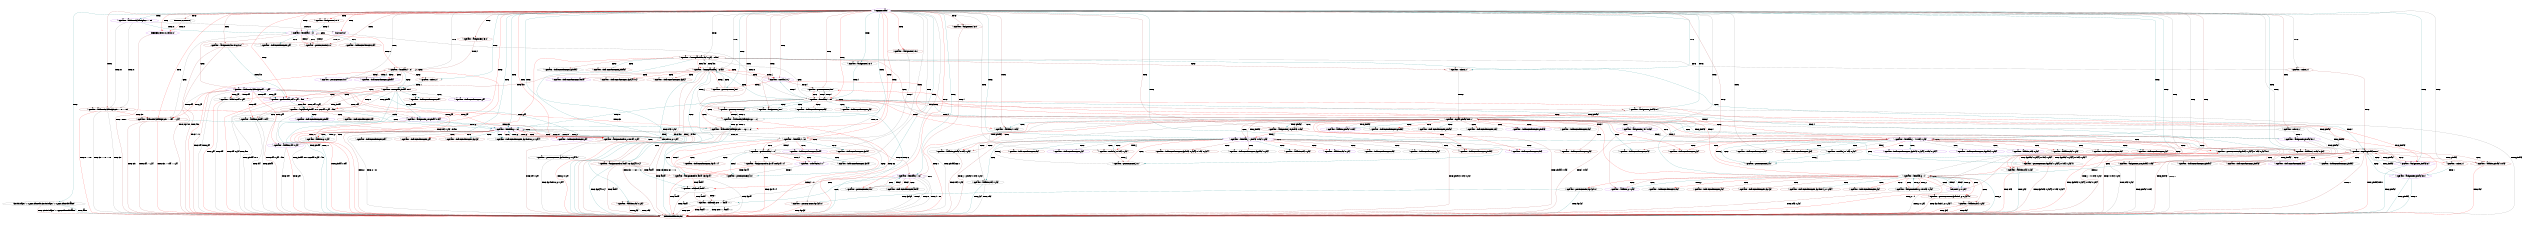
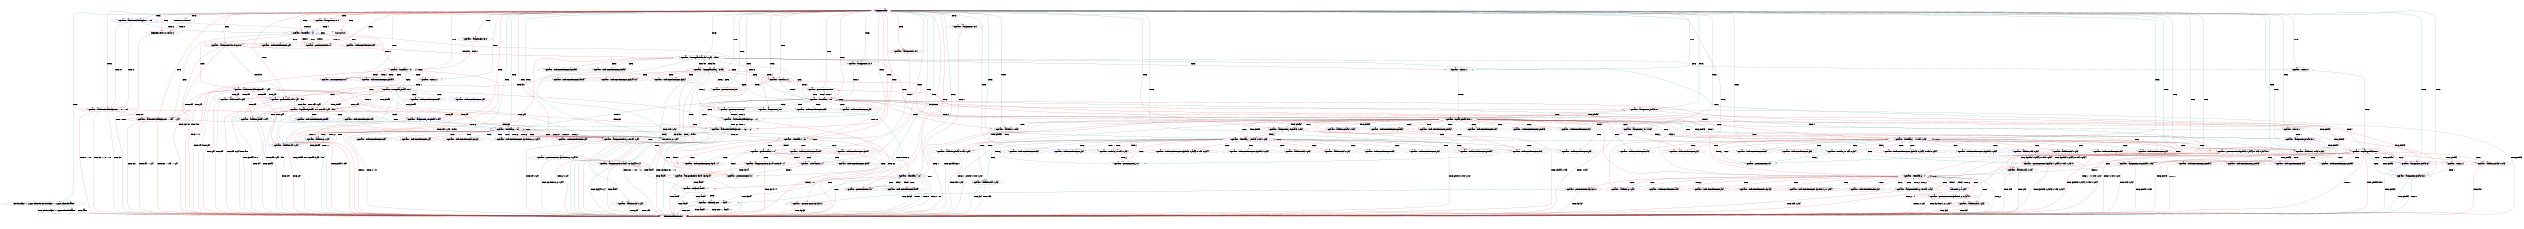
edge "(<operator>.assignment,lim = sqrt(m))" -> "(<operator>.lessEqualsThan,x[c] + y[c] <= lim)": added, label "DDG: lim"
edge "(<operator>.notEquals,pind[i] != -1)" -> "(<operator>.greaterThan,x[i] + y[i] > lim)": now "(<operator>.notEquals,pind[i] != -1)" -> "(<operator>.indirectIndexAccess,dp1[i - 1])"
